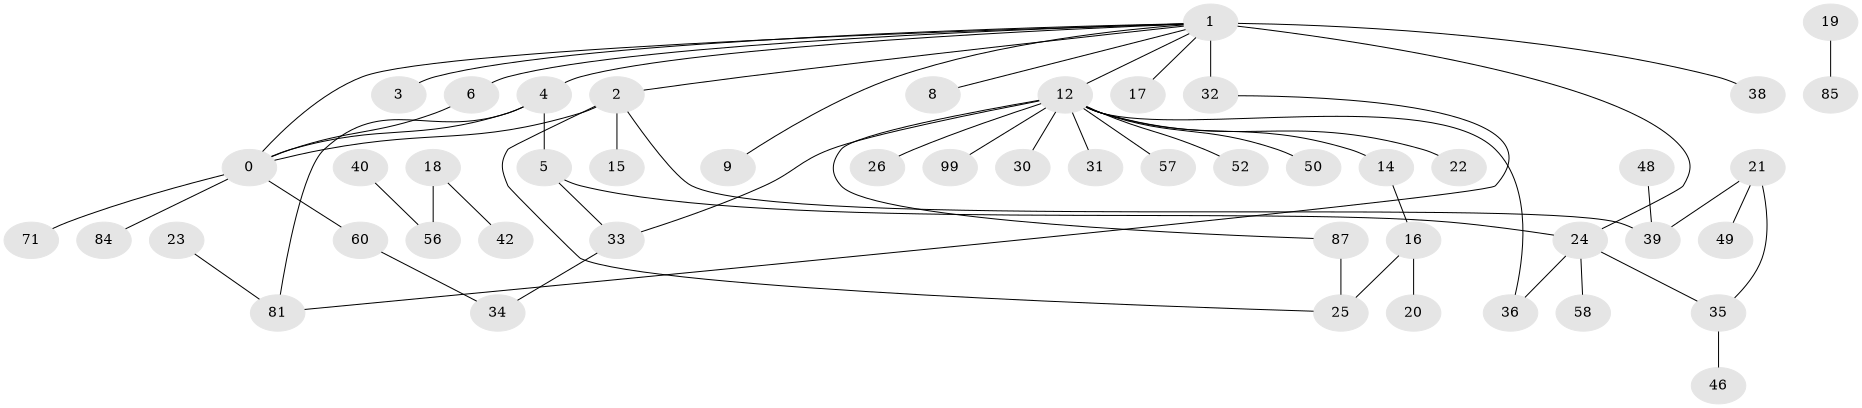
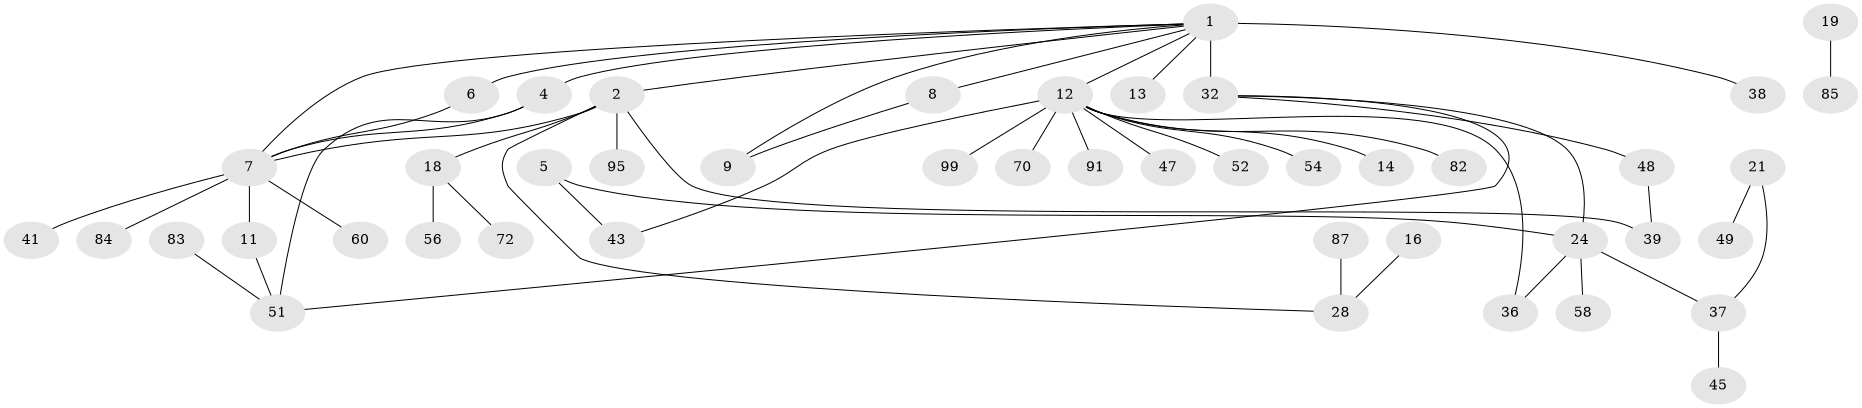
edge "1" -- "24": now "32" -- "24"
node "3": removed
node "17": label "17" -> "13"
edge "32" -- "48": added
edge "8" -- "9": added
edge "2" -- "18": added
edge "4" -- "5": removed
node "0": label "0" -> "7"
node "40": removed
node "15": label "15" -> "95"
node "26": removed
node "30": label "30" -> "70"
node "31": label "31" -> "91"
node "57": label "57" -> "47"
node "50": label "50" -> "54"
node "22": label "22" -> "82"
edge "12" -- "87": removed
edge "21" -- "39": removed
edge "14" -- "16": removed
node "71": label "71" -> "41"
node "23": label "23" -> "83"
node "11": added
node "42": label "42" -> "72"
node "33": label "33" -> "43"
node "81": label "81" -> "51"
node "34": removed
node "25": label "25" -> "28"
node "20": removed
node "35": label "35" -> "37"
node "46": label "46" -> "45"
